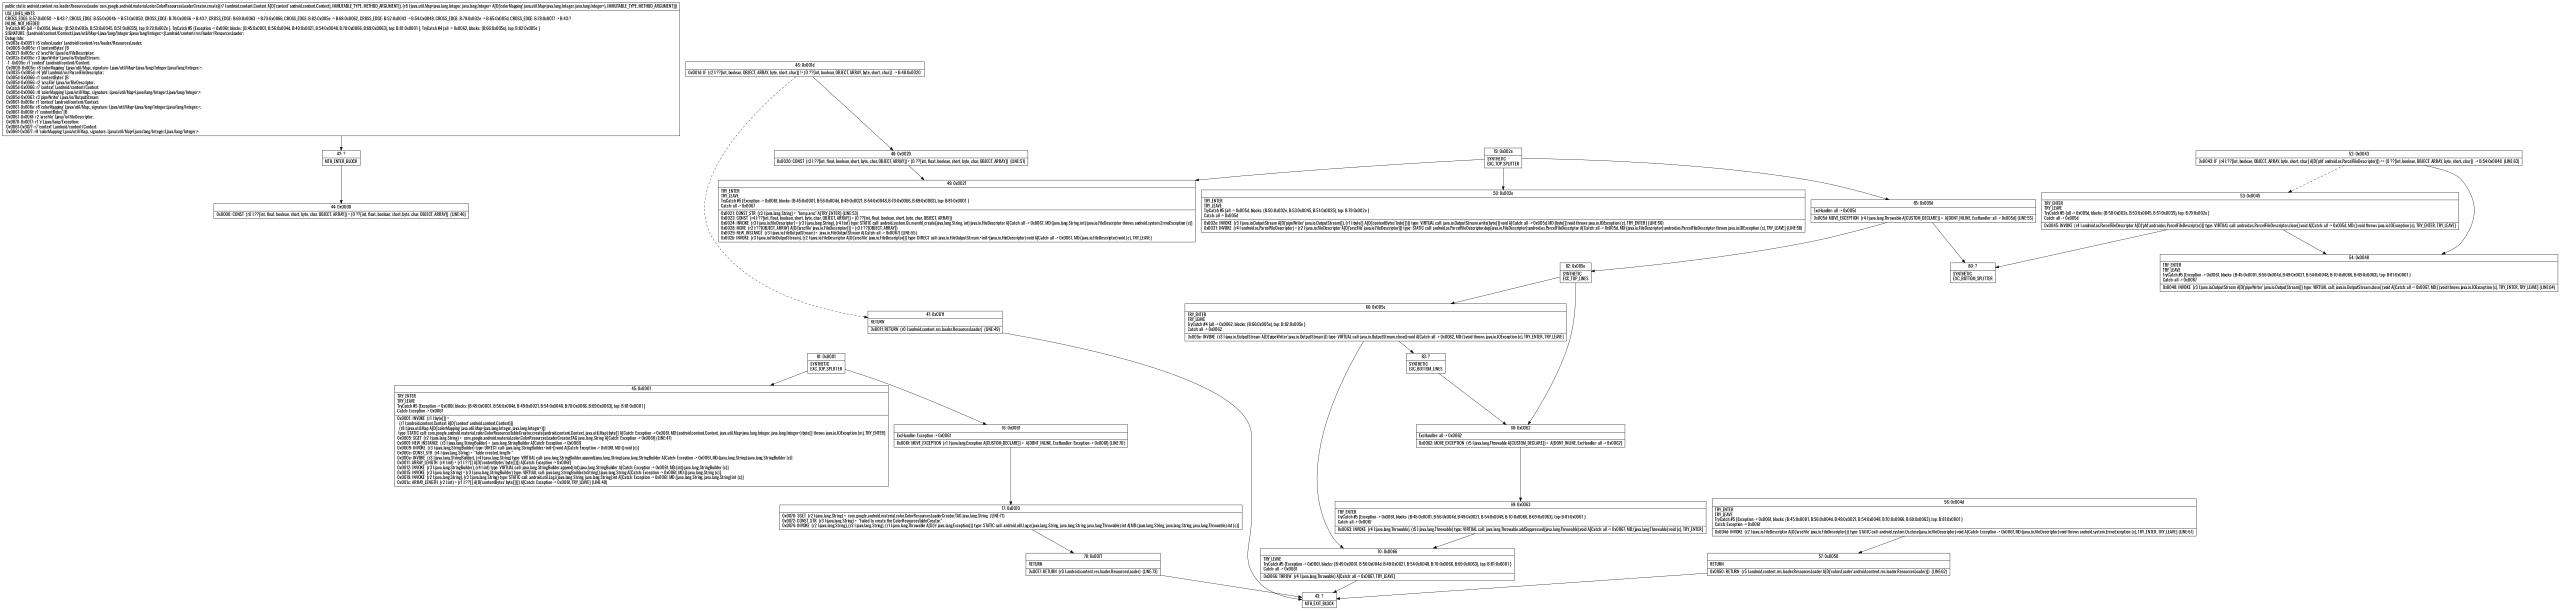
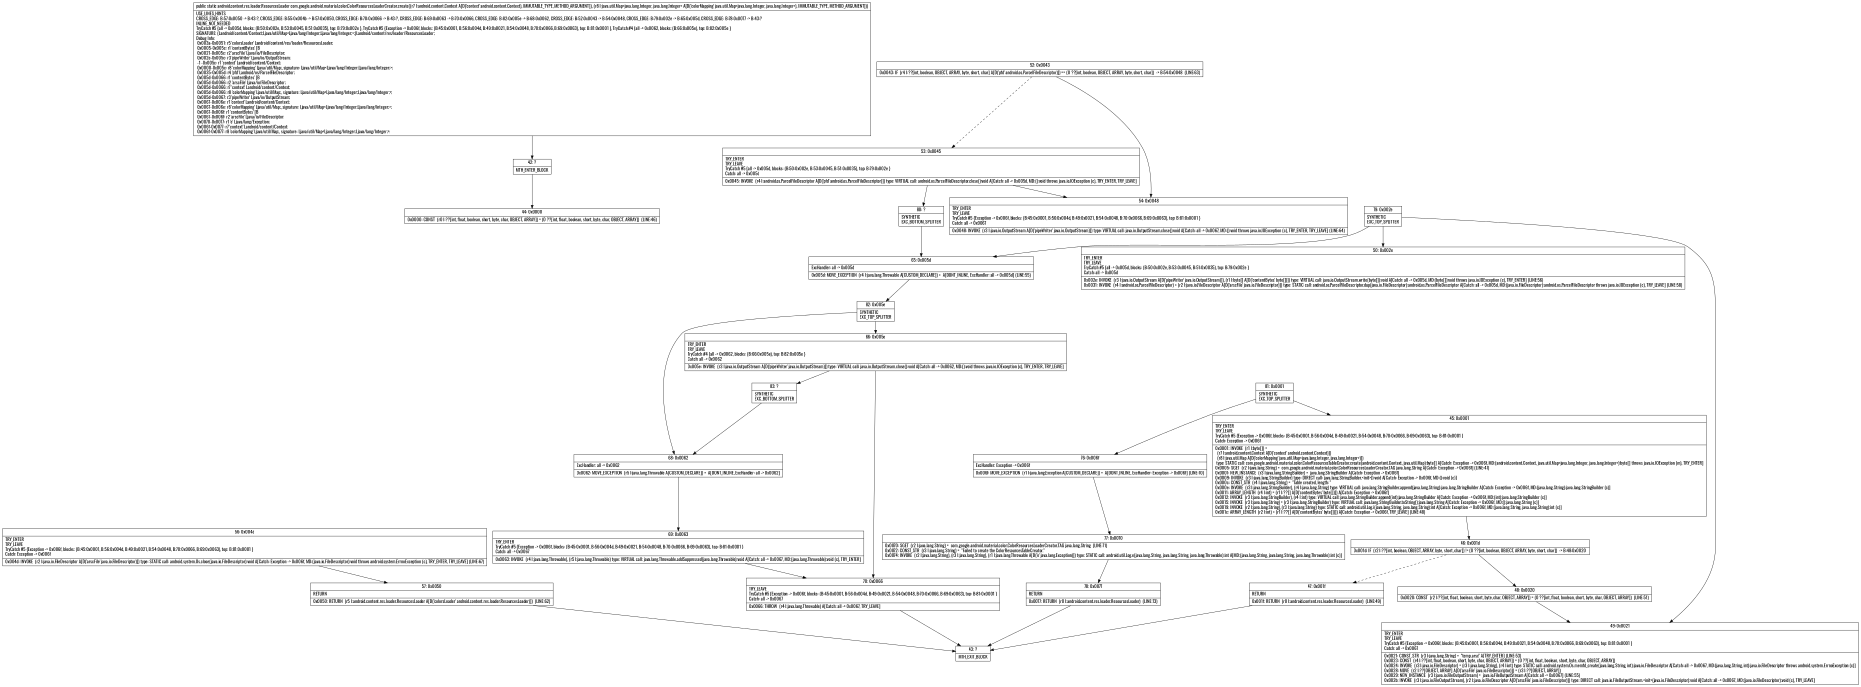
edge "65: 0x005d" -> "80: ?": reversed
node "82: 0x005e": text "EXC_TOP_LINES" -> "EXC_TOP_SPLITTER"
node "83: ?": text "EXC_BOTTOM_LINES" -> "EXC_BOTTOM_SPLITTER"
edge "45: 0x0001" -> "46: 0x001d": added
